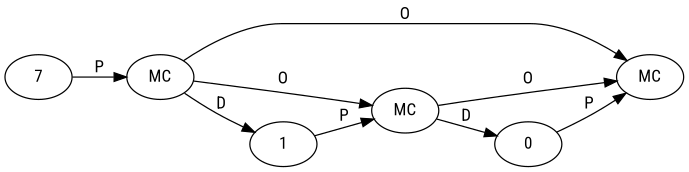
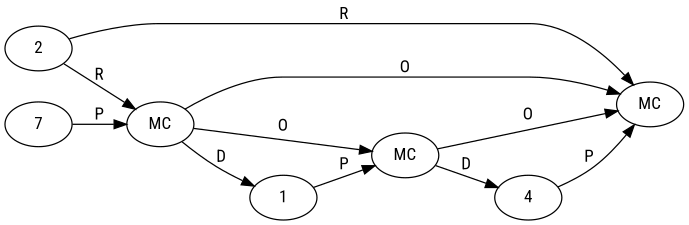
node "2": added
node "0": label "0" -> "4"
